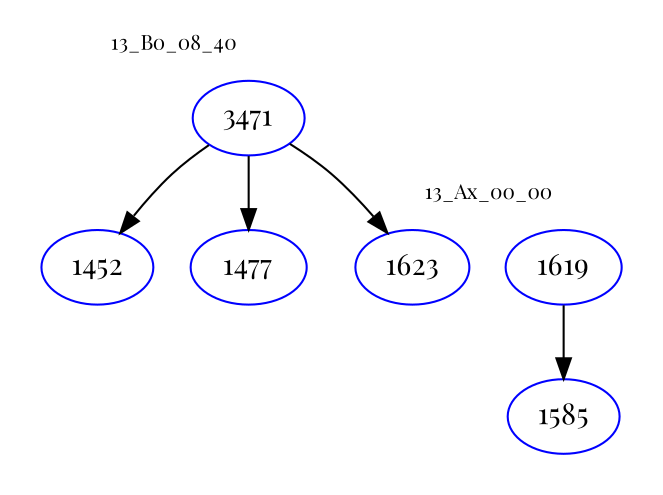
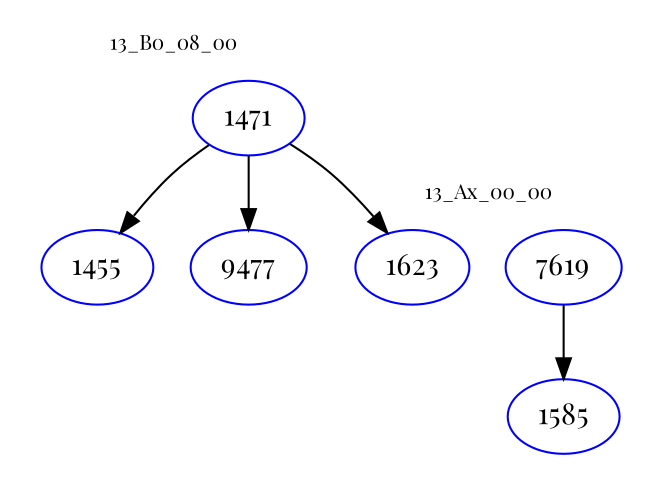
cluster "13_B0_08_40": label "13_B0_08_40" -> "13_B0_08_00"
node "3471": label "3471" -> "1471"
node "1452": label "1452" -> "1455"
node "1477": label "1477" -> "9477"
node "1619": label "1619" -> "7619"
